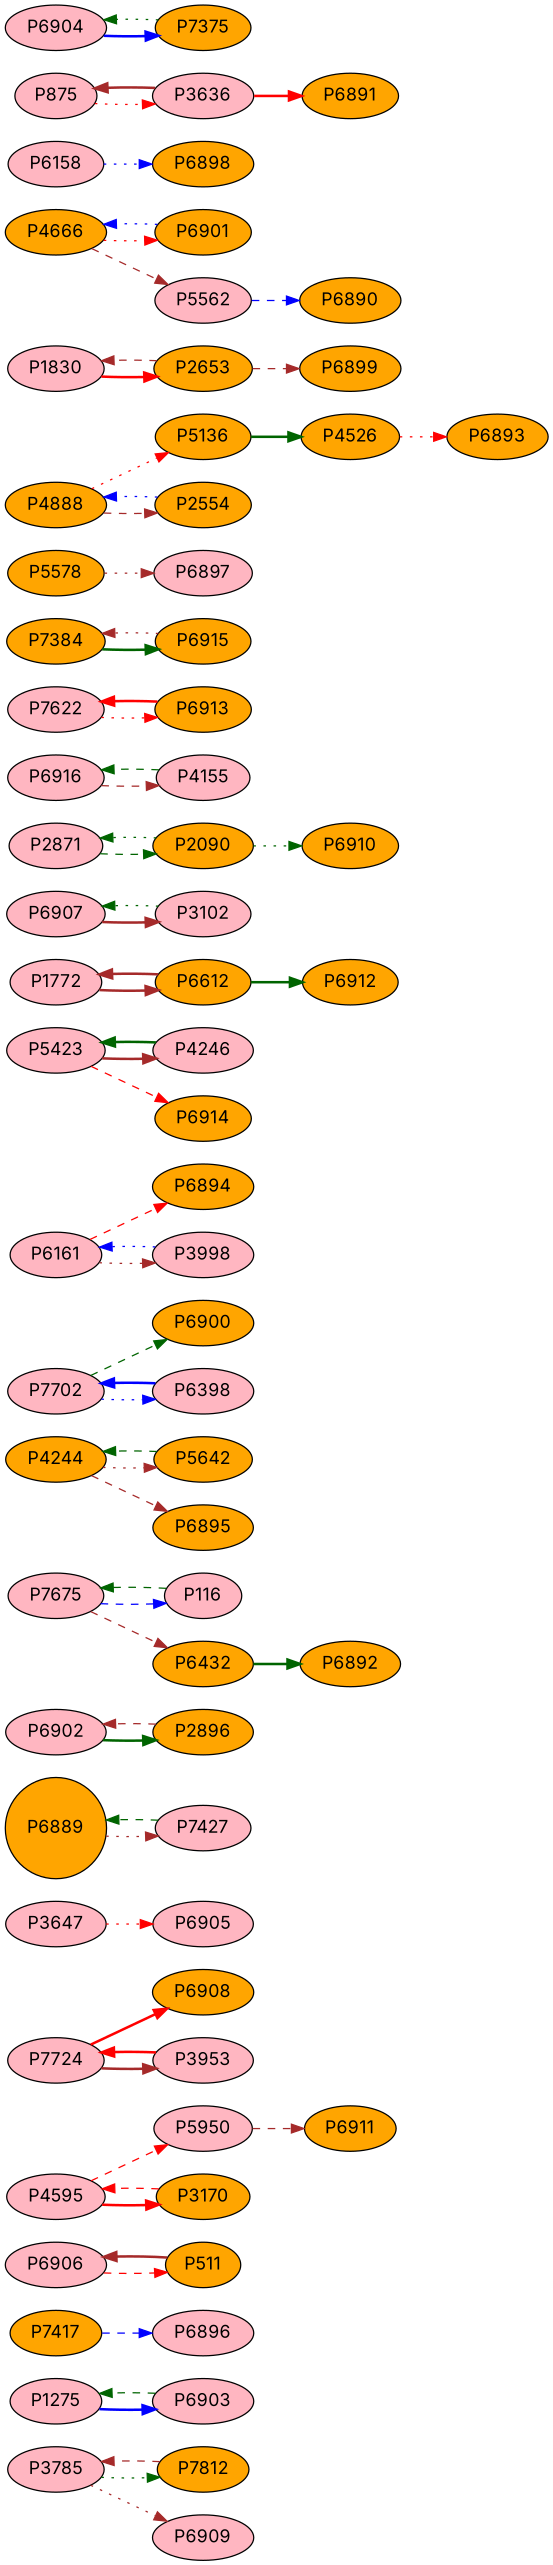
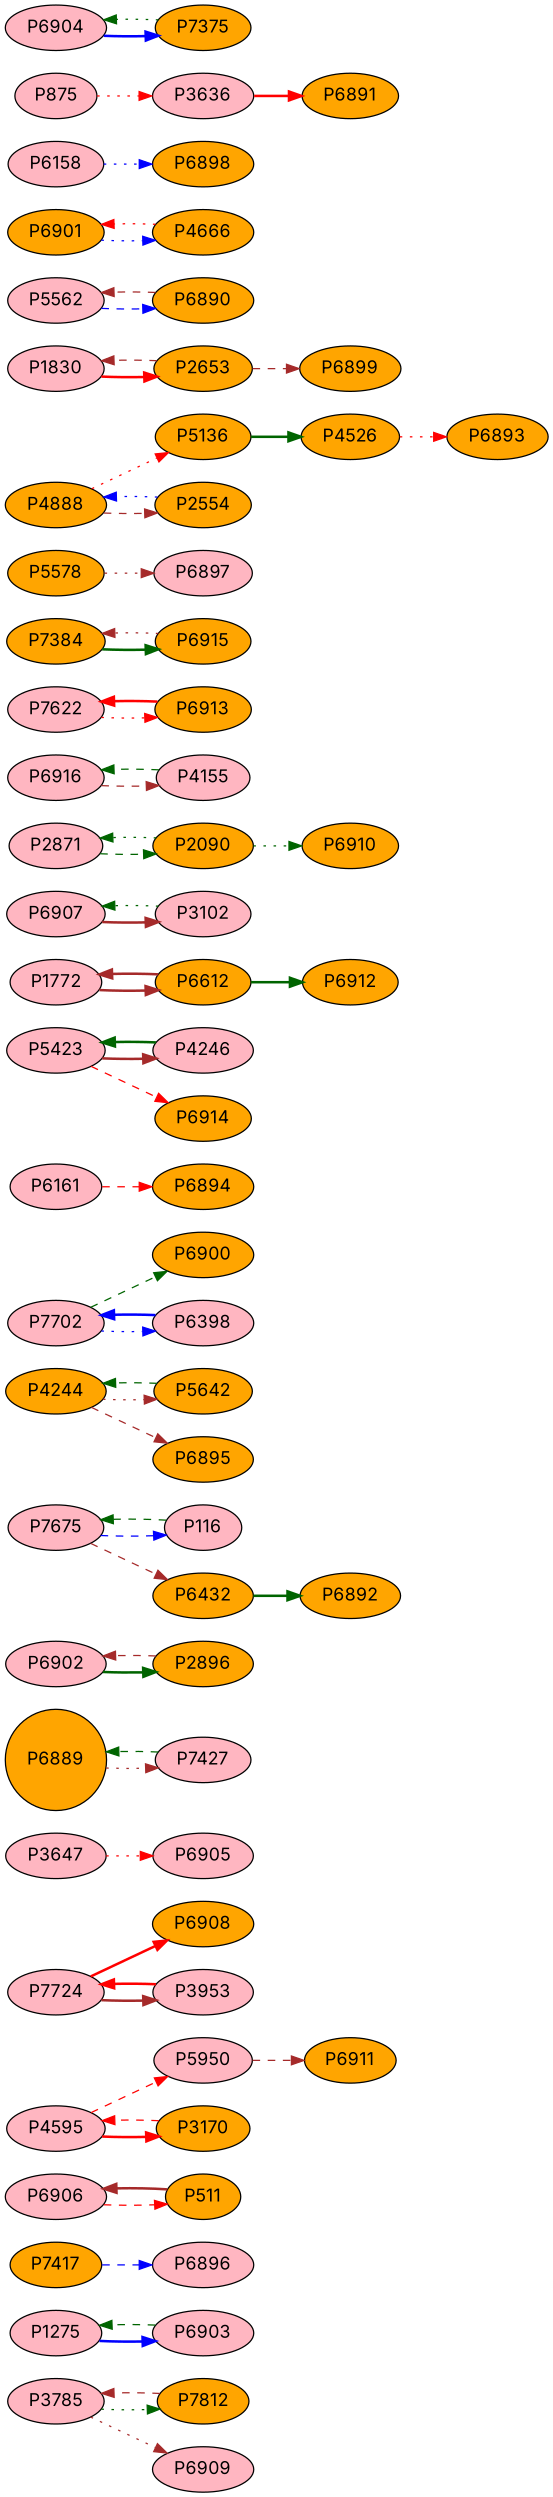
edge "P3636" -> "P875": removed
edge "P4666" -> "P5562": now "P6890" -> "P5562"
node "P3998": removed
